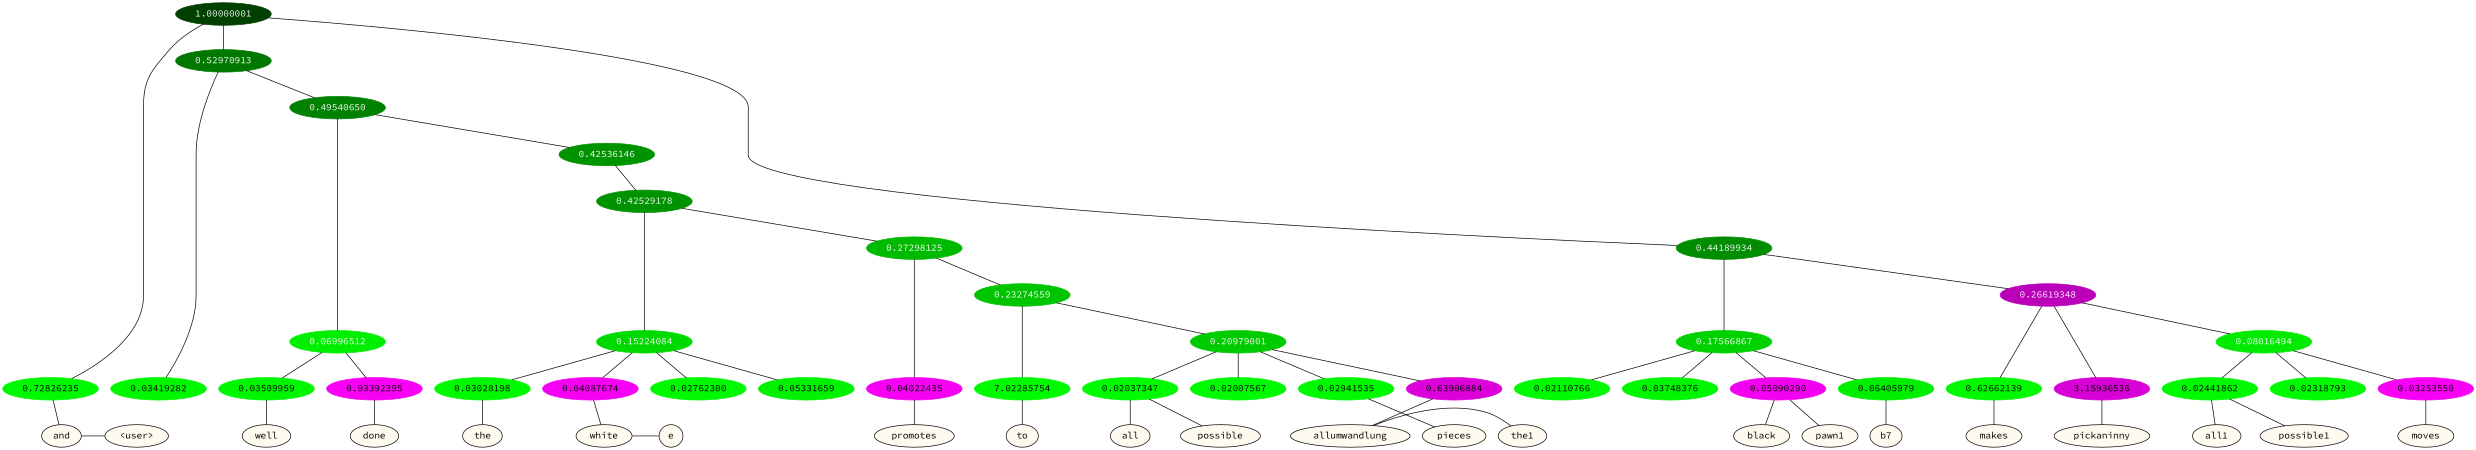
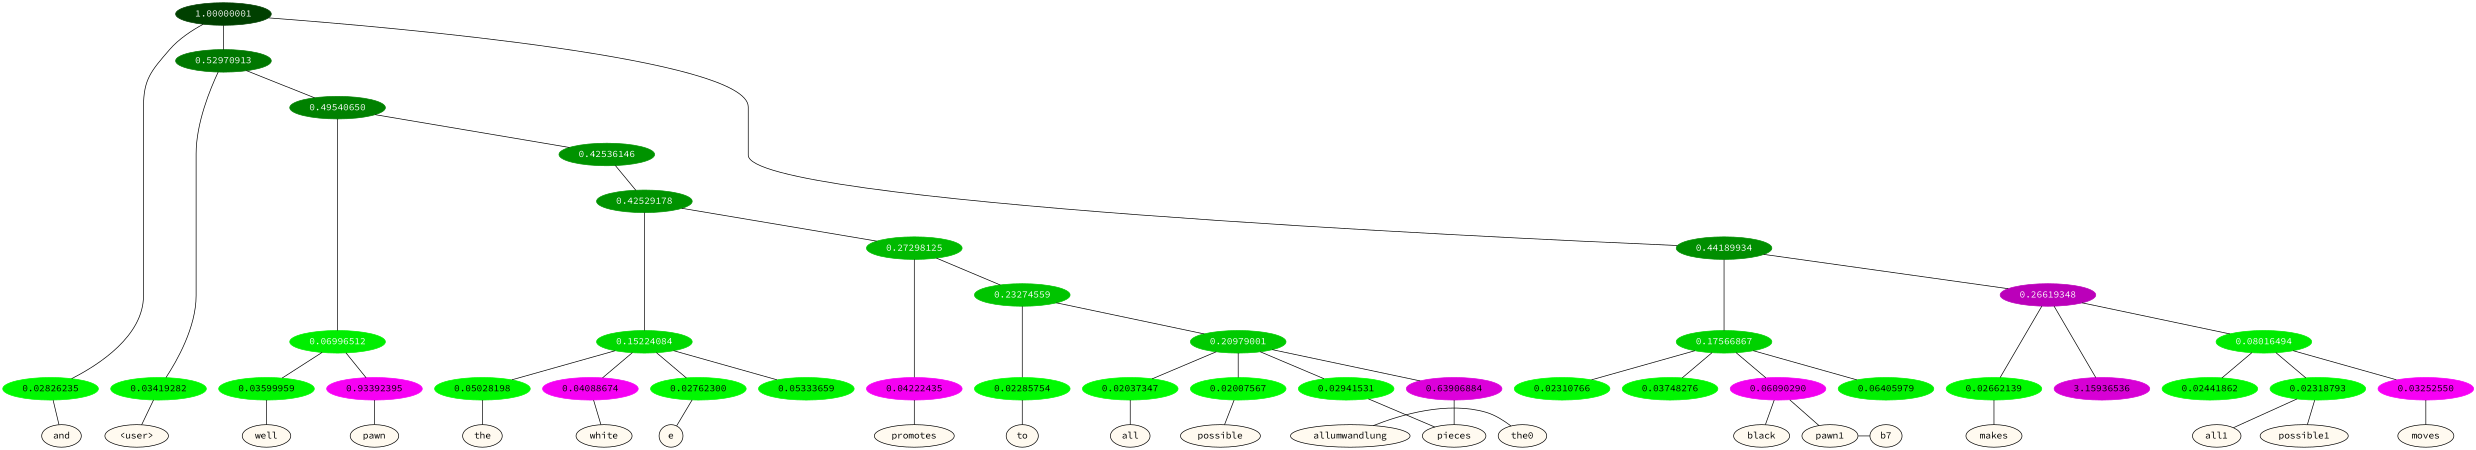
node "0.72826235": label "0.72826235" -> "0.02826235"
node "0.03509959": label "0.03509959" -> "0.03599959"
node "0.03028198": label "0.03028198" -> "0.05028198"
node "0.04087674": label "0.04087674" -> "0.04088674"
node "0.05331659": label "0.05331659" -> "0.05333659"
node "0.04022435": label "0.04022435" -> "0.04222435"
node "7.02285754": label "7.02285754" -> "0.02285754"
node "0.02941535": label "0.02941535" -> "0.02941531"
node "0.02110766": label "0.02110766" -> "0.02310766"
node "0.03748376": label "0.03748376" -> "0.03748276"
node "0.05090290": label "0.05090290" -> "0.06090290"
node "0.62662139": label "0.62662139" -> "0.02662139"
node "0.03253550": label "0.03253550" -> "0.03252550"
edge "0.63906884" -- "allumwandlung": now "0.63906884" -- "pieces"
edge "0.06405979" -- "b7": now "pawn1" -- "b7"
edge "0.02441862" -- "all1": now "0.02318793" -- "all1"
edge "0.02441862" -- "possible1": now "0.02318793" -- "possible1"
edge "0.02037347" -- "possible": now "0.02007567" -- "possible"
edge "and" -- "<user>": now "0.03419282" -- "<user>"
node "done": label "done" -> "pawn"
edge "white" -- "e": now "0.02762300" -- "e"
node "the1": label "the1" -> "the0"
node "pickaninny": removed
